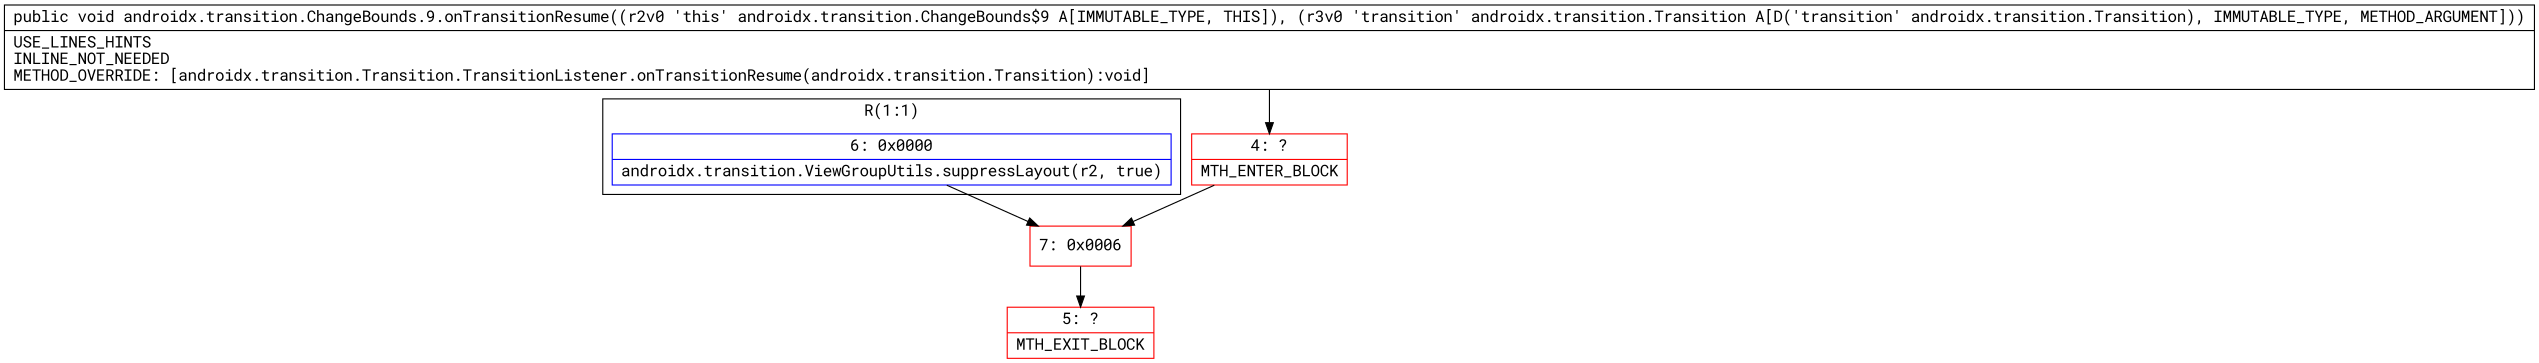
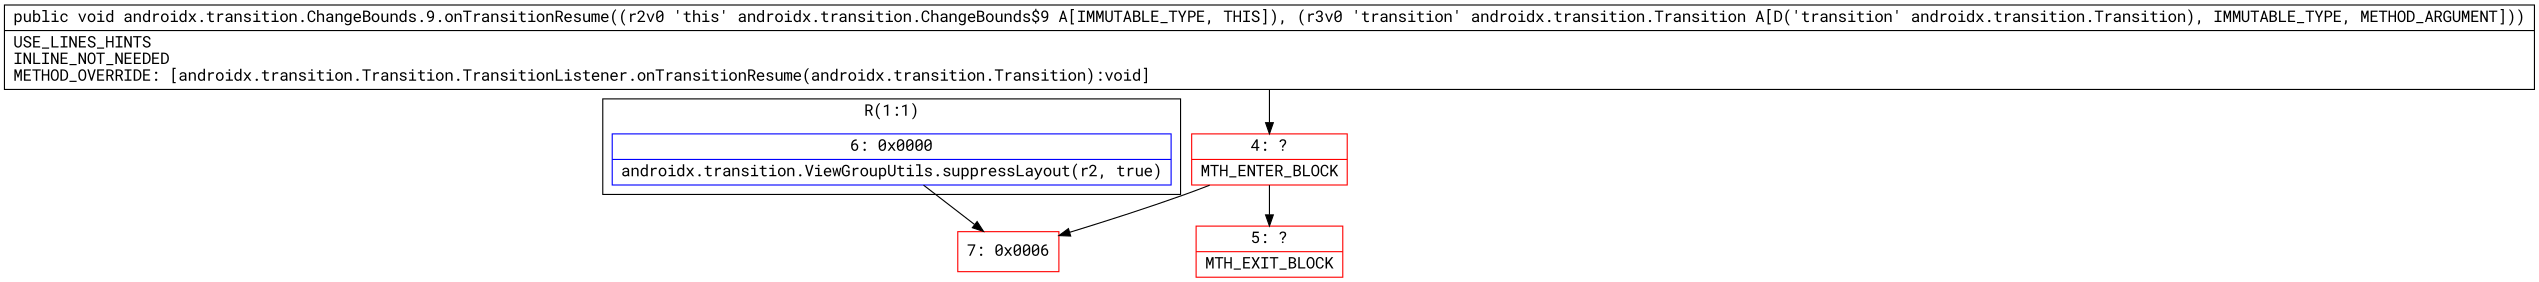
edge "7: 0x0006" -> "5: ?": now "4: ?" -> "5: ?"
